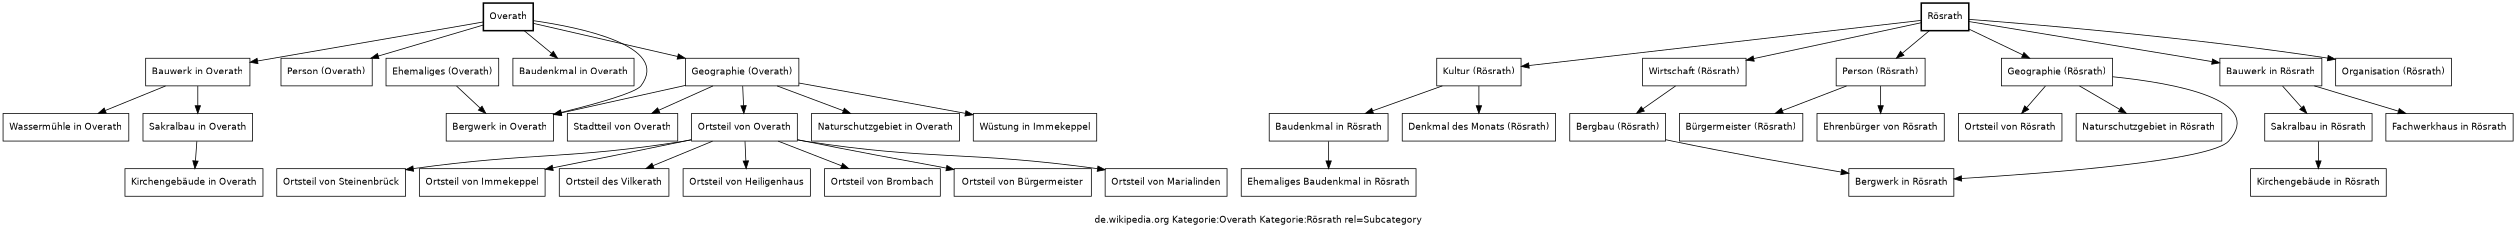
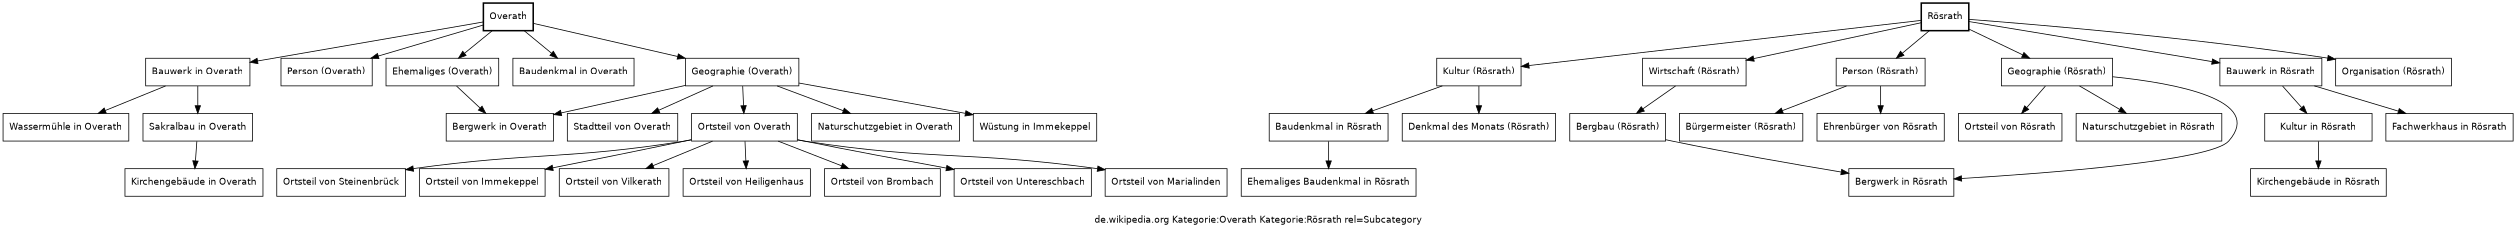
edge "Overath" -> "Bergwerk in Overath": now "Overath" -> "Ehemaliges (Overath)"
node "Sakralbau in Rösrath": label "Sakralbau in Rösrath" -> "Kultur in Rösrath"
node "Ortsteil des Vilkerath": label "Ortsteil des Vilkerath" -> "Ortsteil von Vilkerath"
node "Ortsteil von Bürgermeister": label "Ortsteil von Bürgermeister" -> "Ortsteil von Untereschbach"
